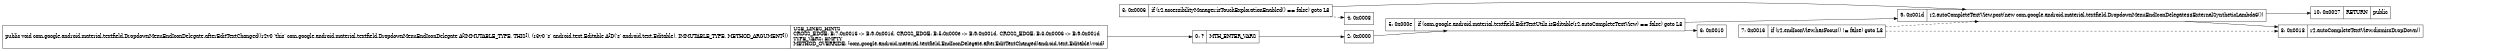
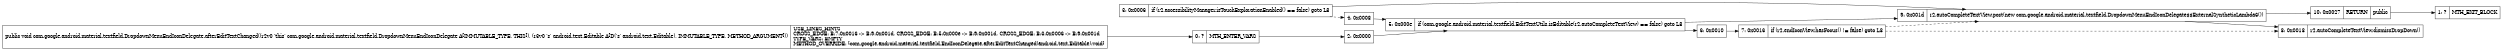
node "1: ?": added
edge "4: 0x0008" -> "5: 0x000e": added
edge "6: 0x0010" -> "7: 0x0016": added
